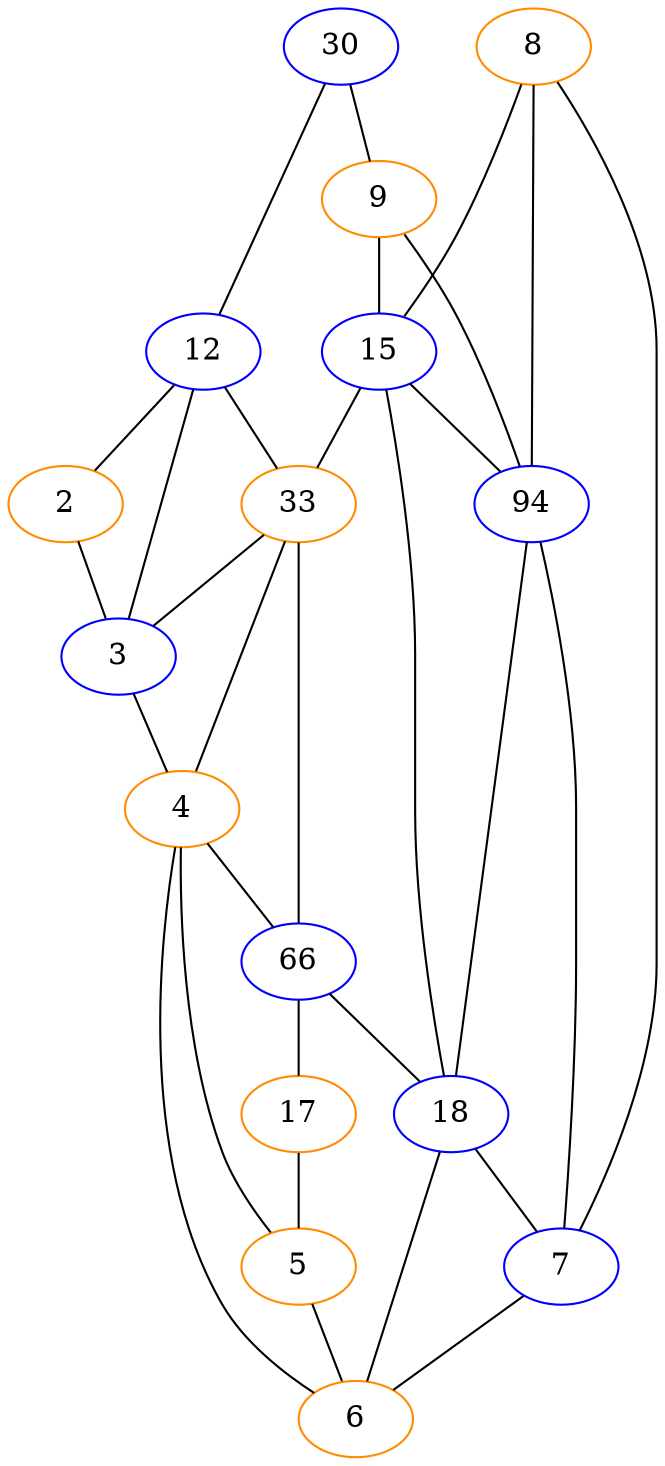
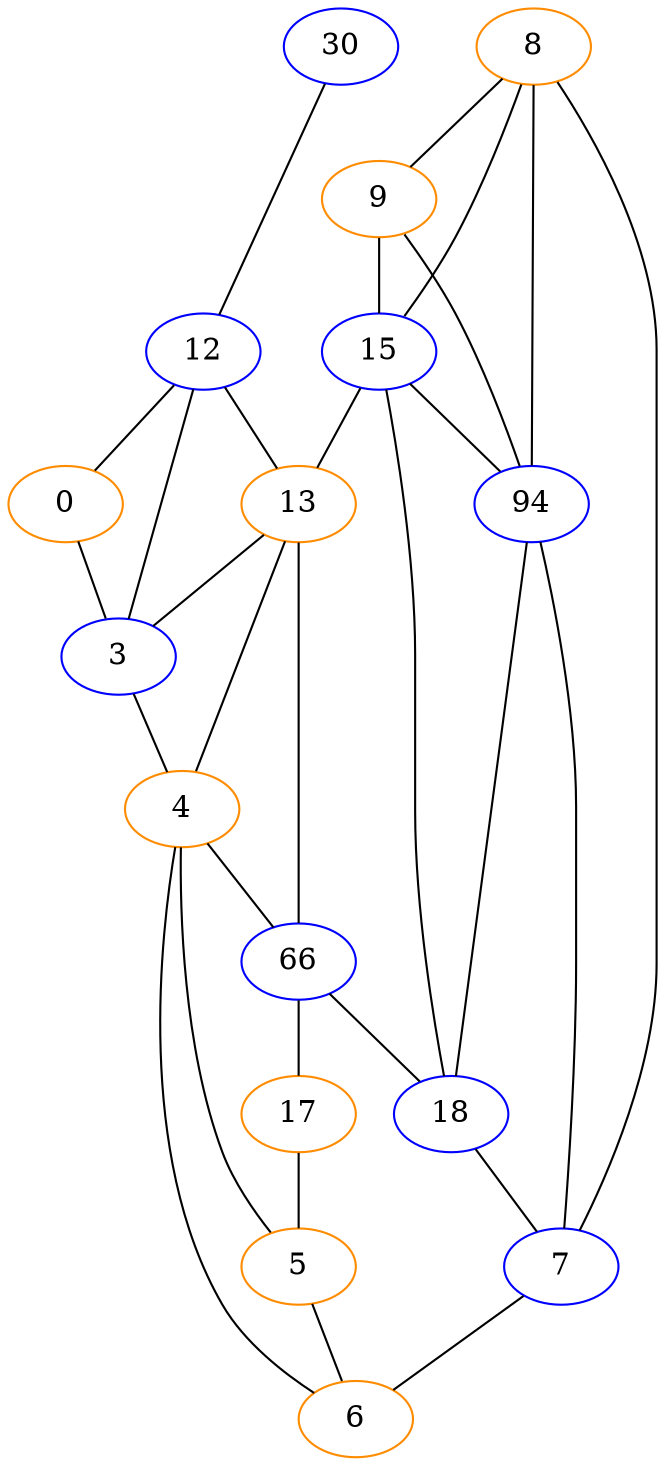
edge "30" -- "9": now "8" -- "9"
node "2": label "2" -> "0"
node "33": label "33" -> "13"
edge "18" -- "6": removed
